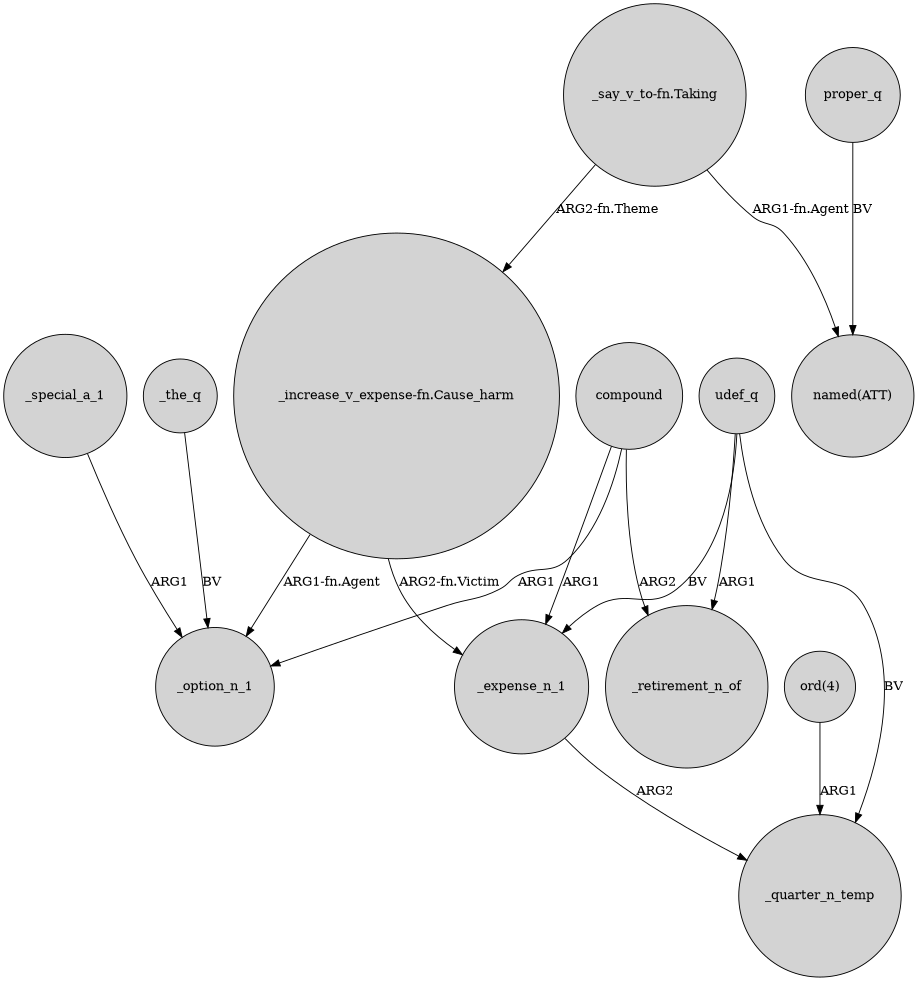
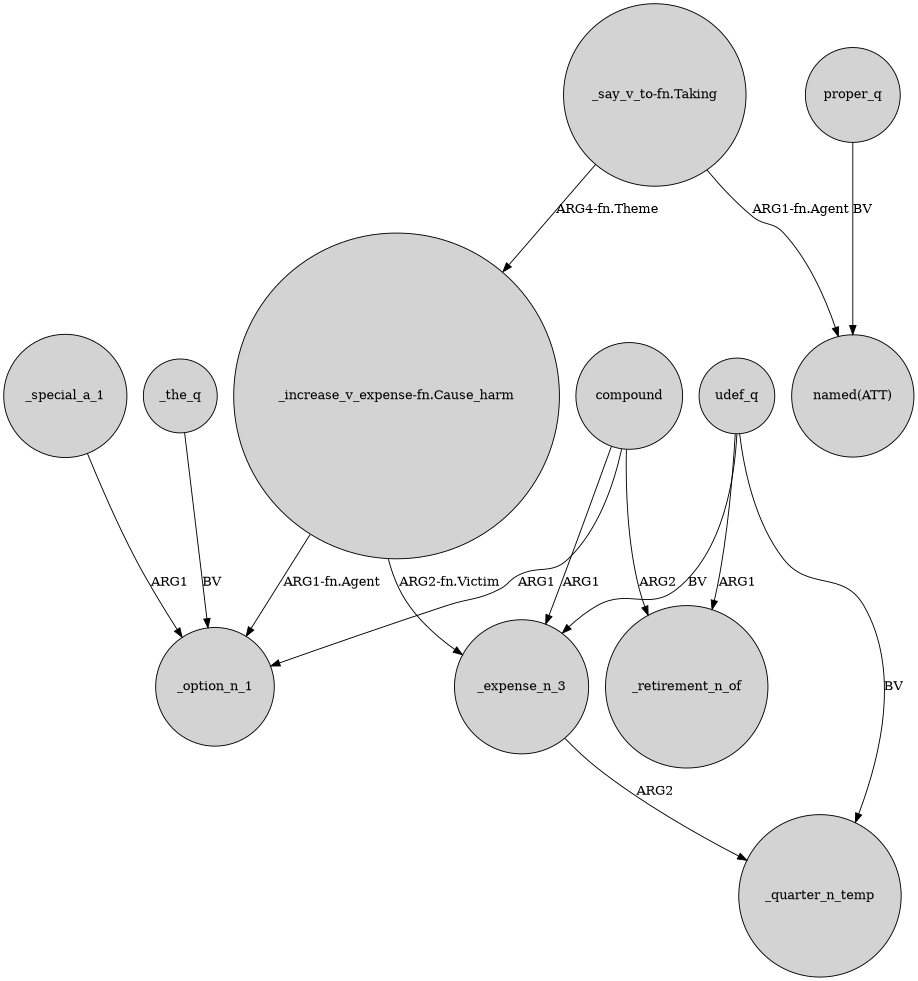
edge "_say_v_to-fn.Taking" -> "_increase_v_expense-fn.Cause_harm": label "ARG2-fn.Theme" -> "ARG4-fn.Theme"
node "_expense_n_1": label "_expense_n_1" -> "_expense_n_3"
node "ord(4)": removed
